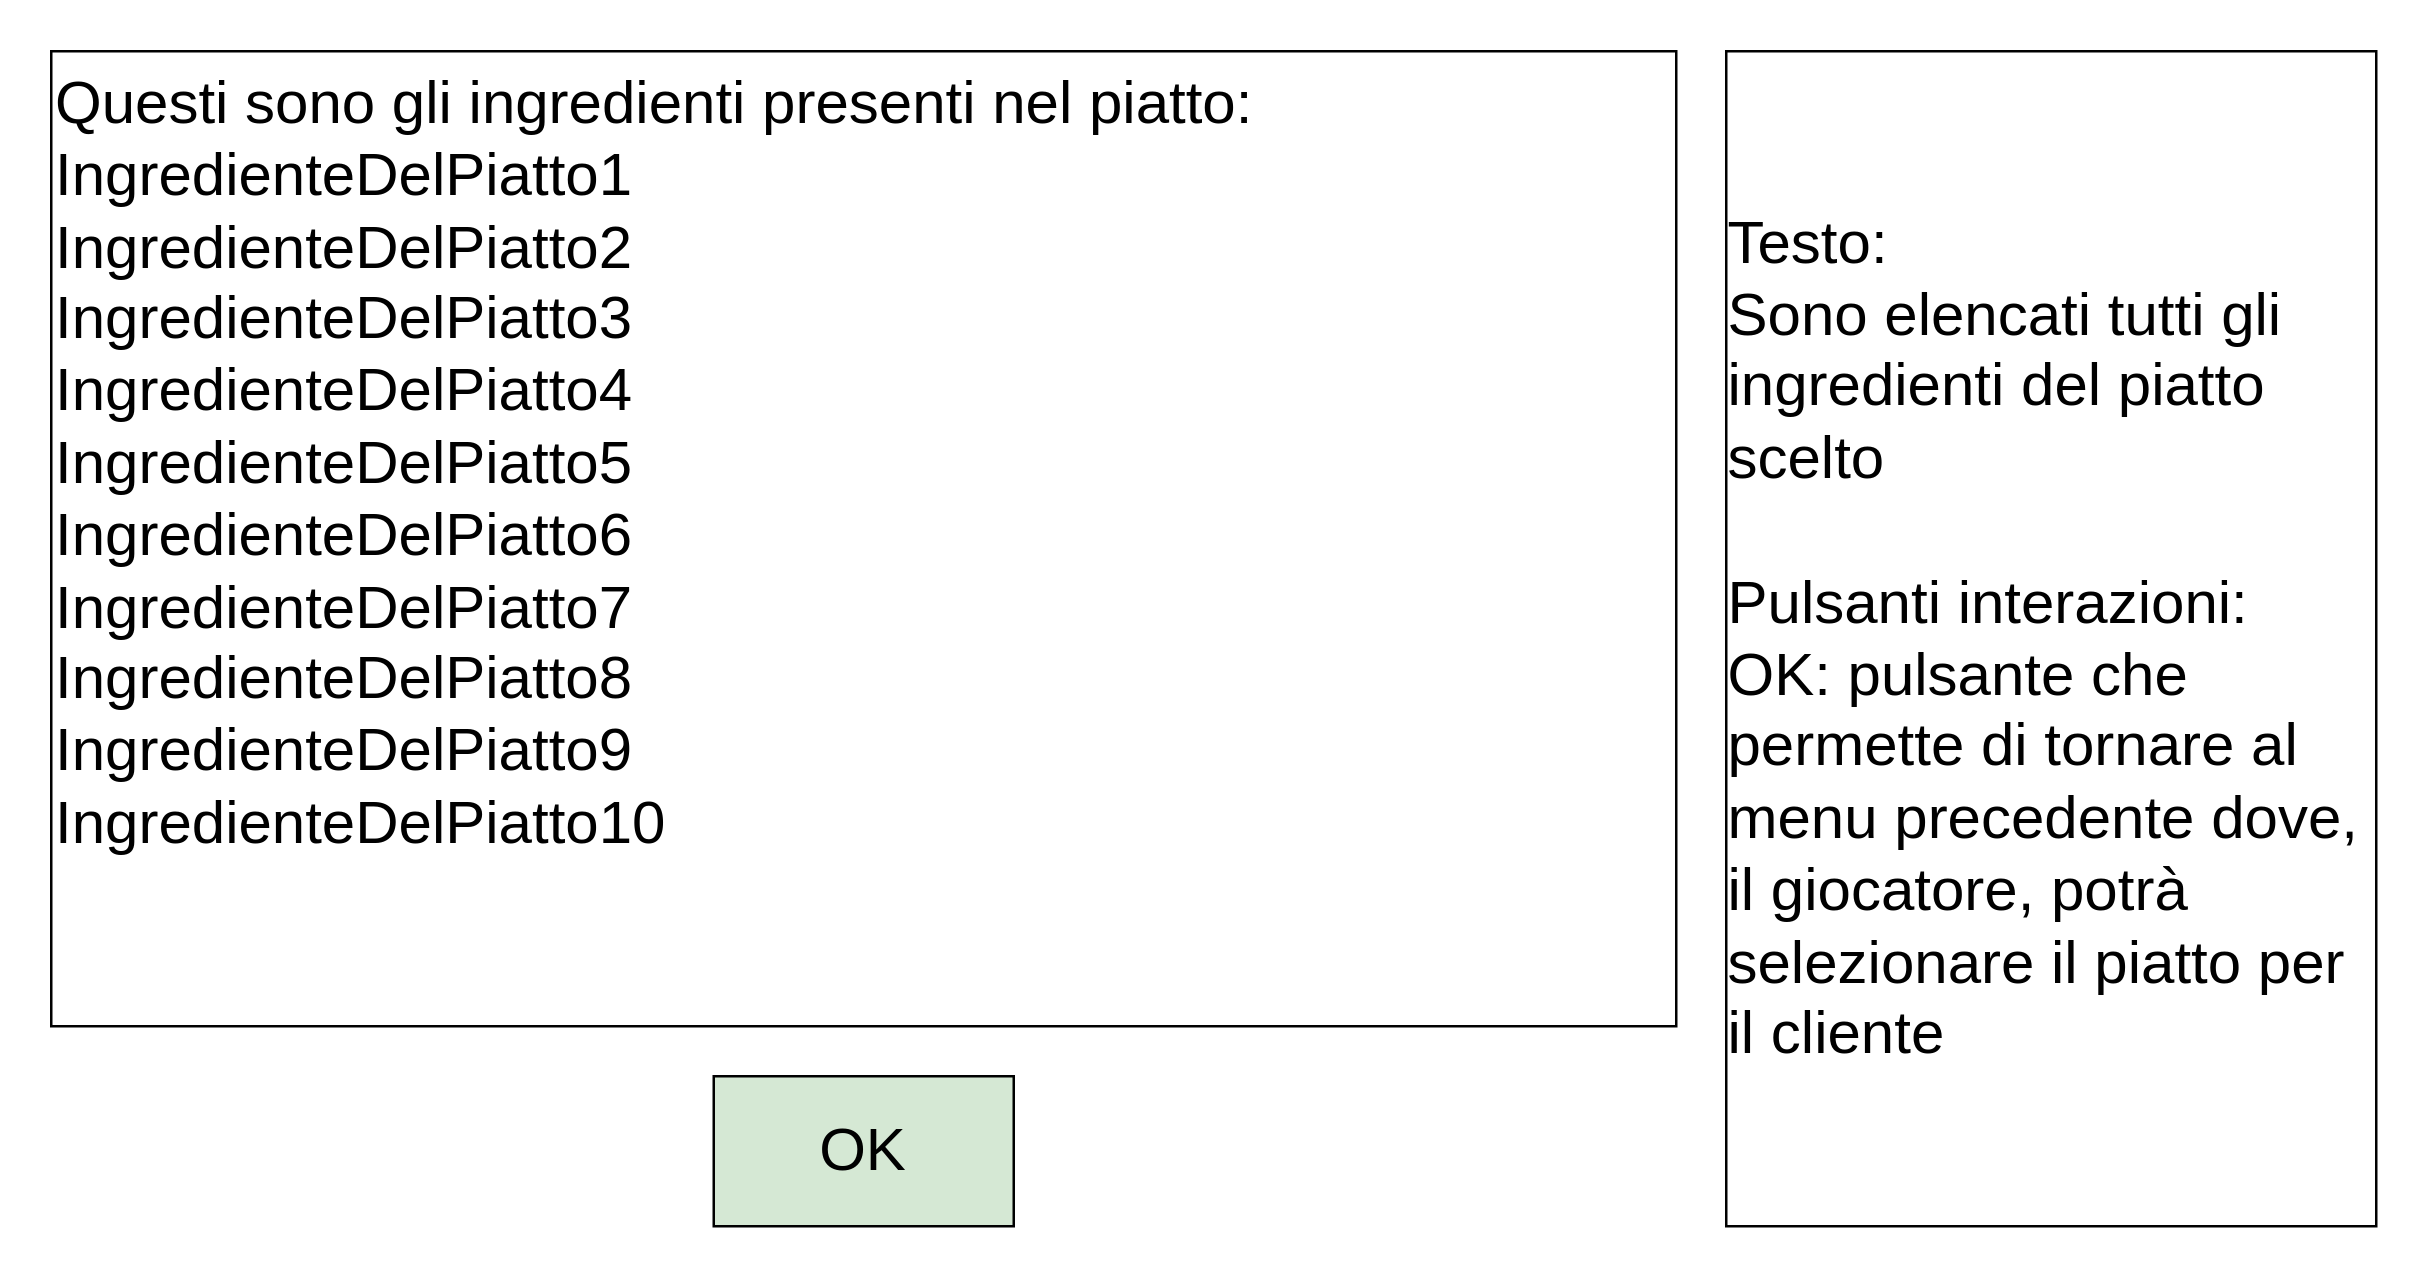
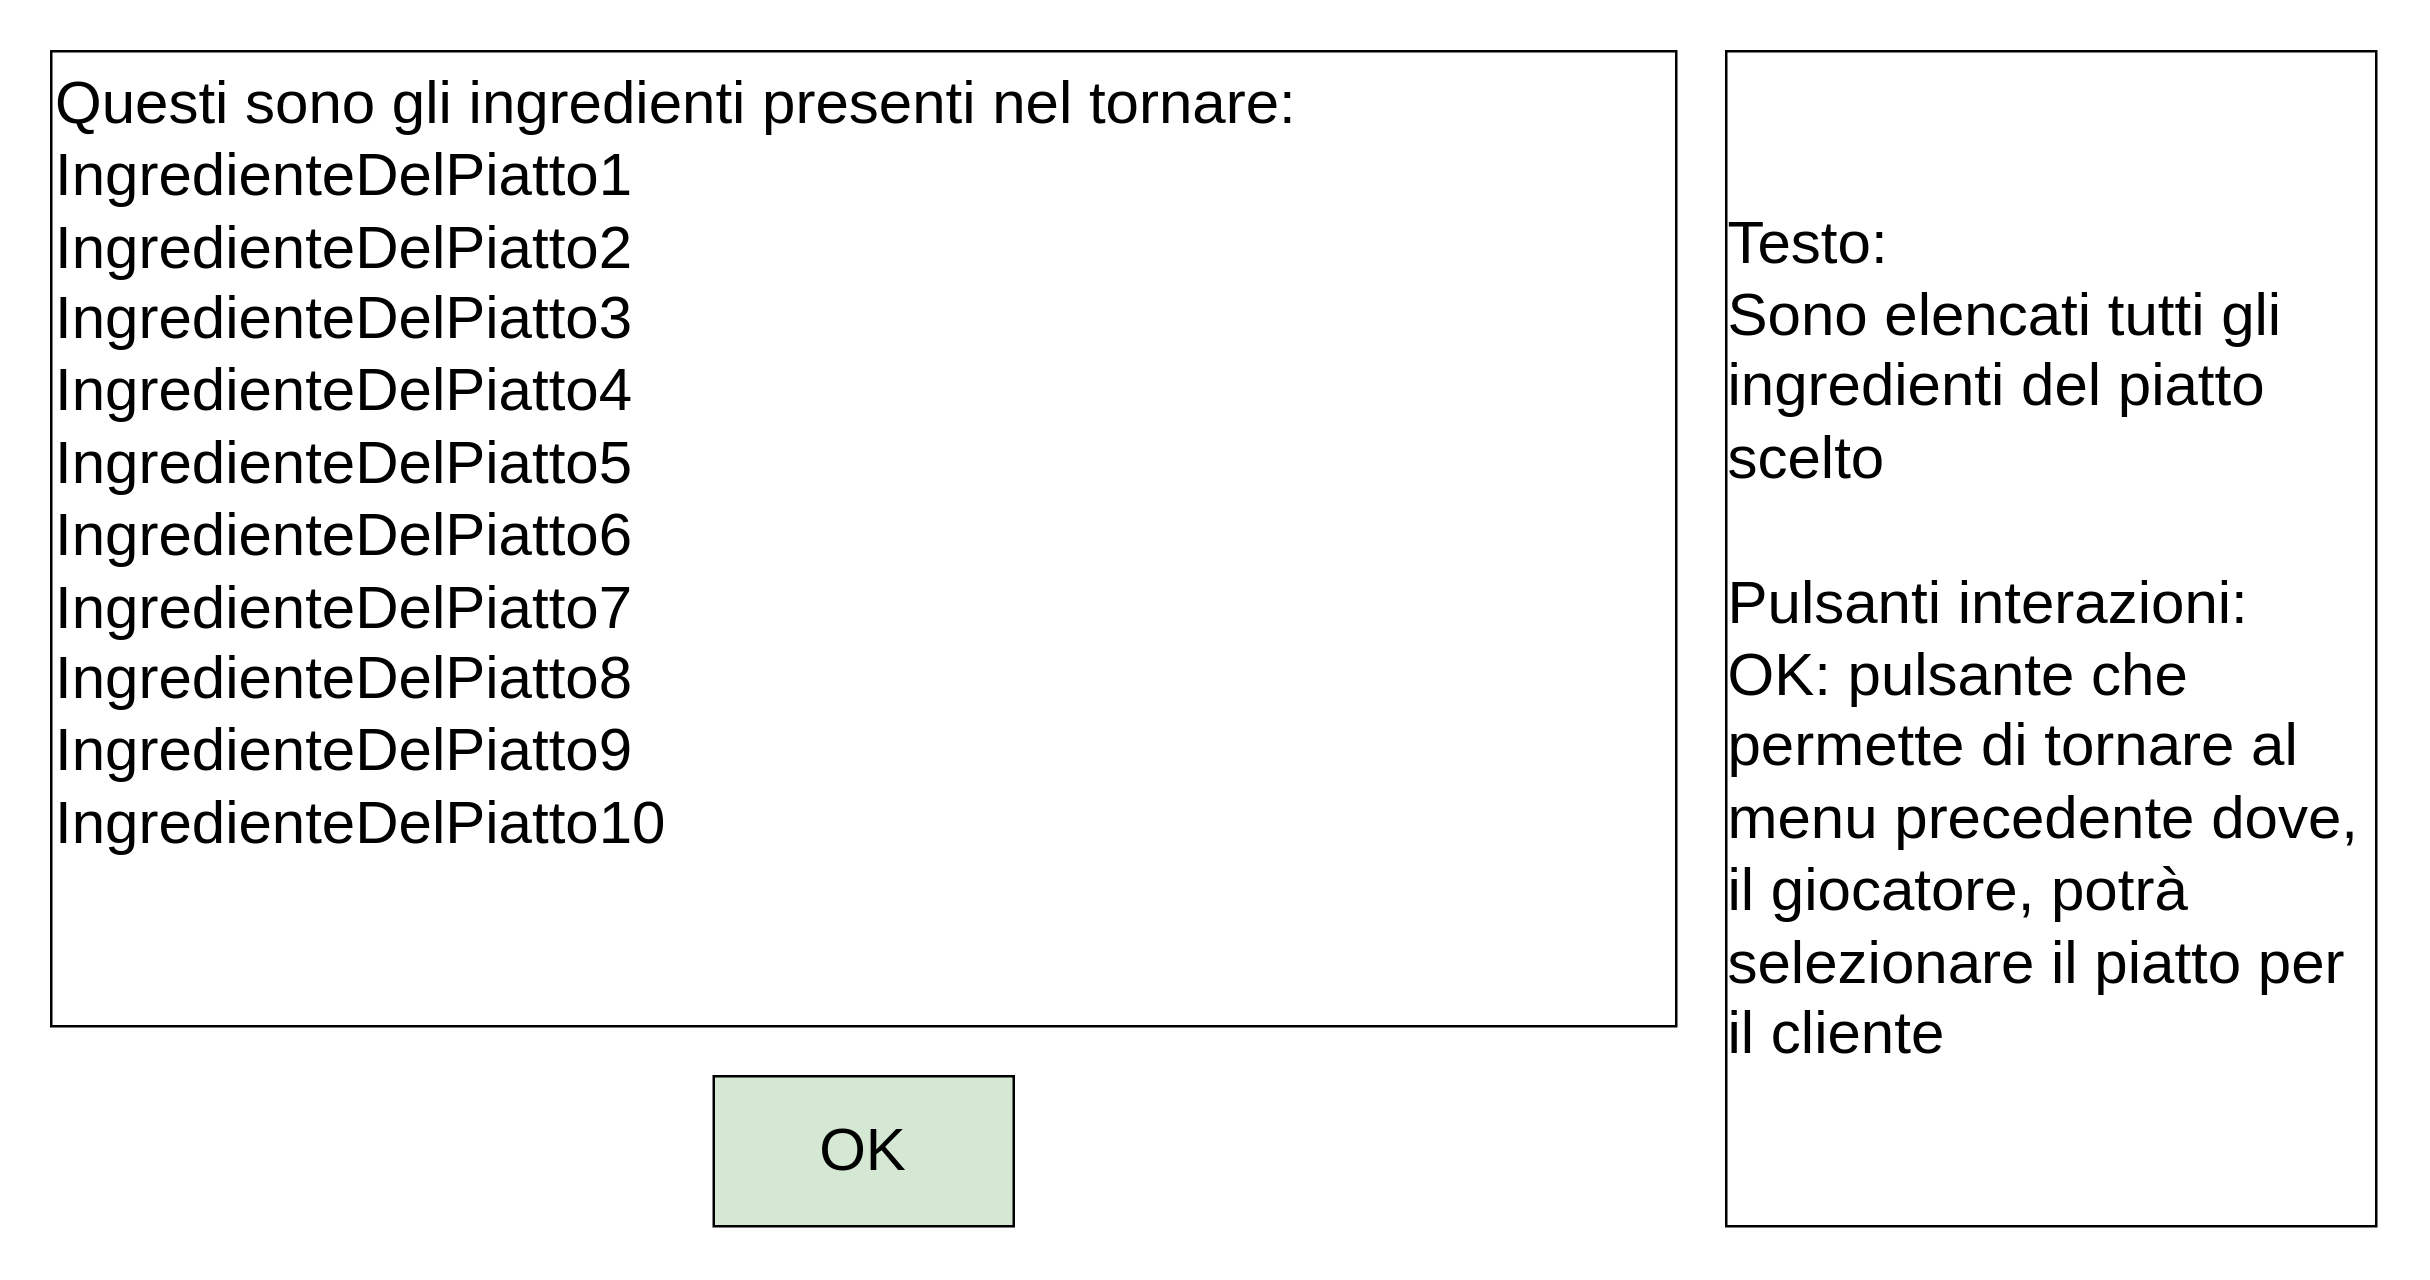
node "Questi sono gli ingredienti presenti nel piatto: IngredienteDelPiatto1 IngredienteDelPiatto2 IngredienteDelPiatto3 IngredienteDelPiatto4 IngredienteDelPiatto5 IngredienteDelPiatto6 IngredienteDelPiatto7 IngredienteDelPiatto8 IngredienteDelPiatto9 IngredienteDelPiatto10": label "Questi sono gli ingredienti presenti nel piatto: IngredienteDelPiatto1 IngredienteDelPiatto2 IngredienteDelPiatto3 IngredienteDelPiatto4 IngredienteDelPiatto5 IngredienteDelPiatto6 IngredienteDelPiatto7 IngredienteDelPiatto8 IngredienteDelPiatto9 IngredienteDelPiatto10" -> "Questi sono gli ingredienti presenti nel tornare: IngredienteDelPiatto1 IngredienteDelPiatto2 IngredienteDelPiatto3 IngredienteDelPiatto4 IngredienteDelPiatto5 IngredienteDelPiatto6 IngredienteDelPiatto7 IngredienteDelPiatto8 IngredienteDelPiatto9 IngredienteDelPiatto10"
